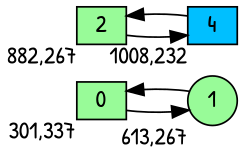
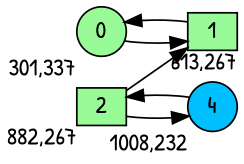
node "4 1008,232": shape box -> circle
edge "2 882,267" -> "1 613,267": added
node "0 301,337": shape box -> circle
node "1 613,267": shape circle -> box
